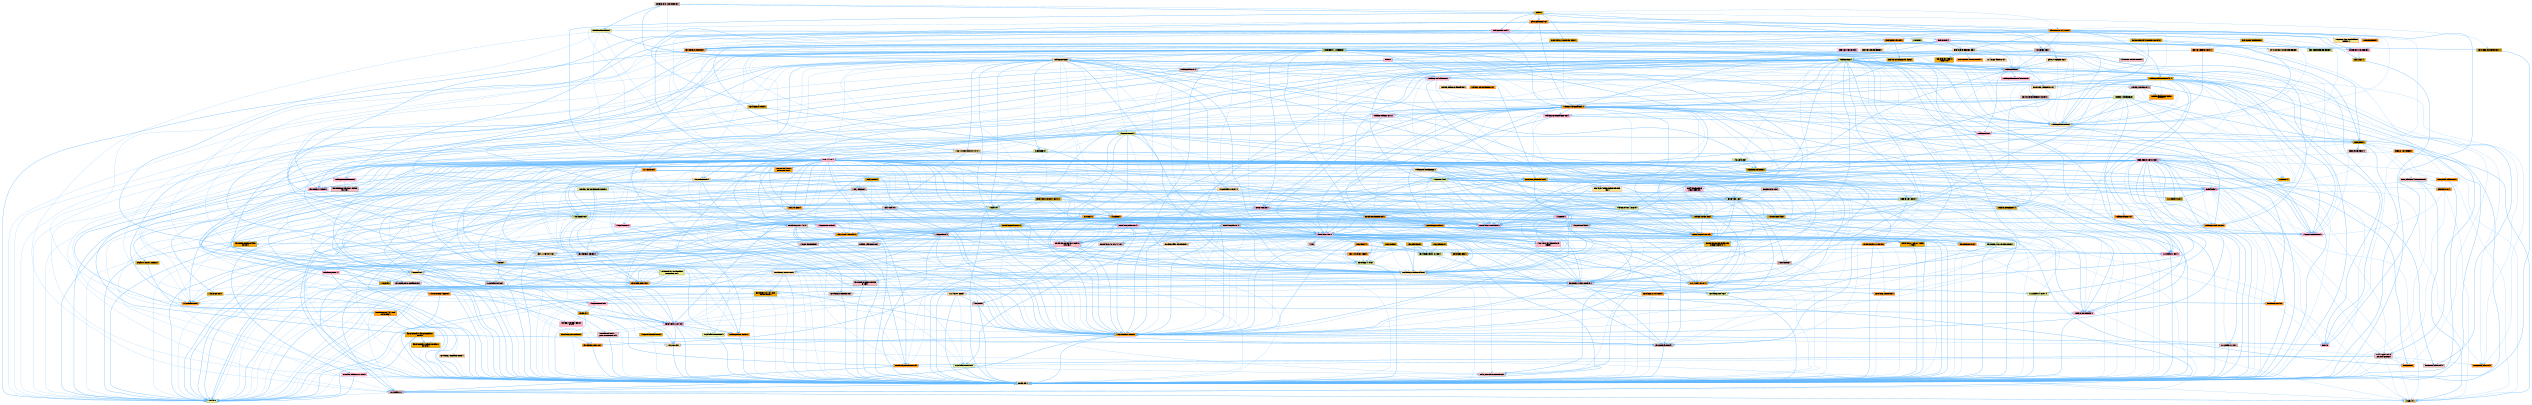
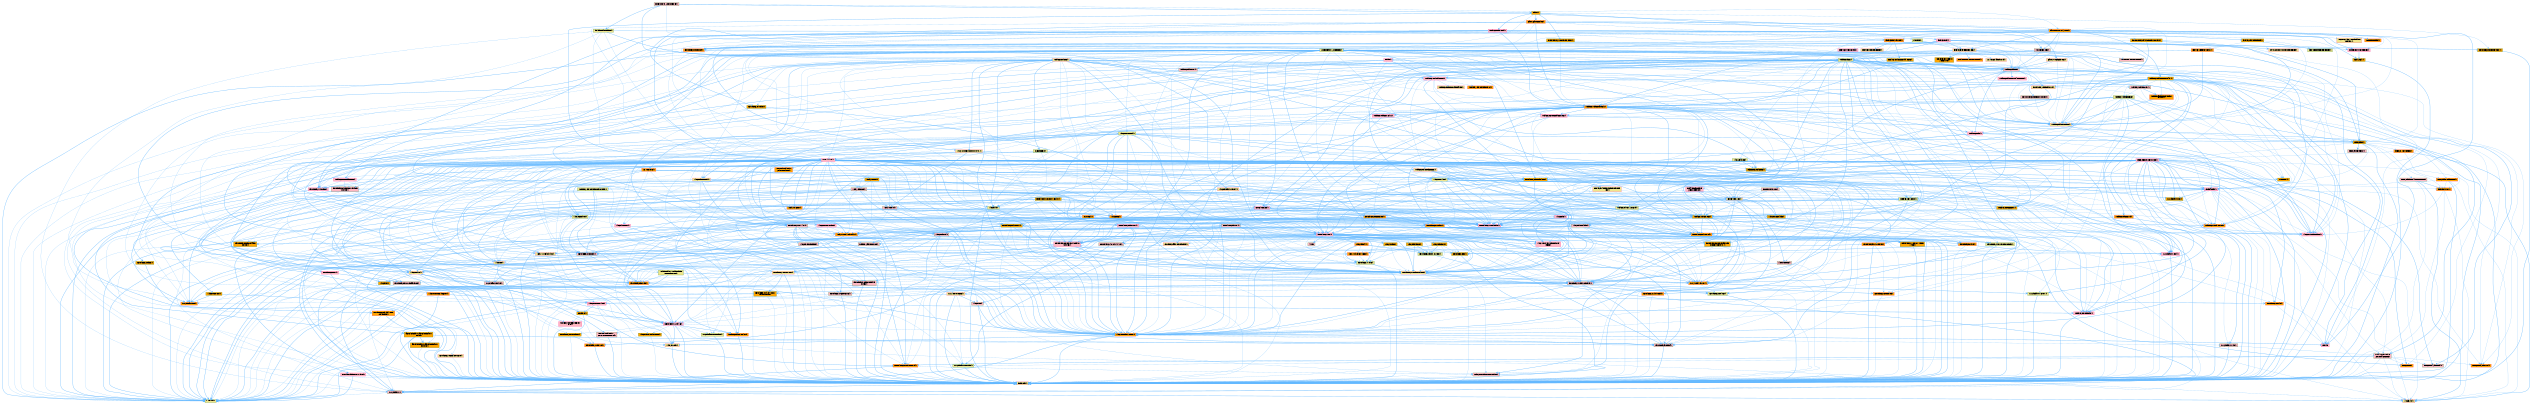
node "PlatformMemory/IsClass.h": label "PlatformMemory/IsClass.h" -> "Templates/IsClass.h"
